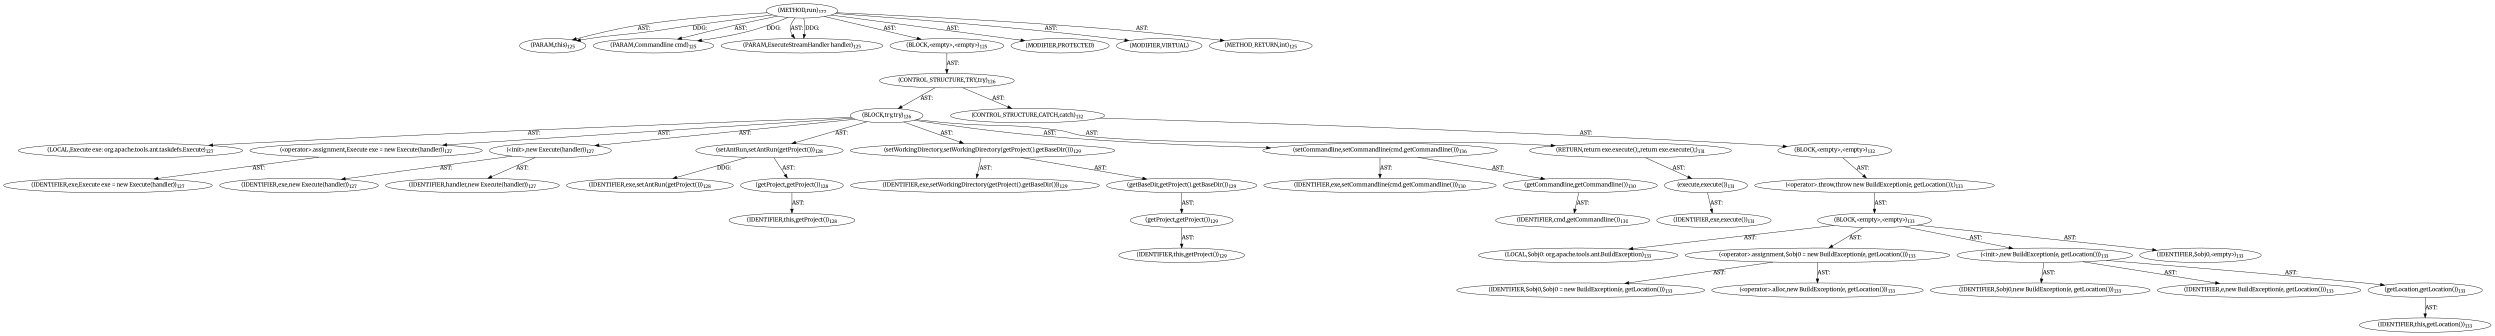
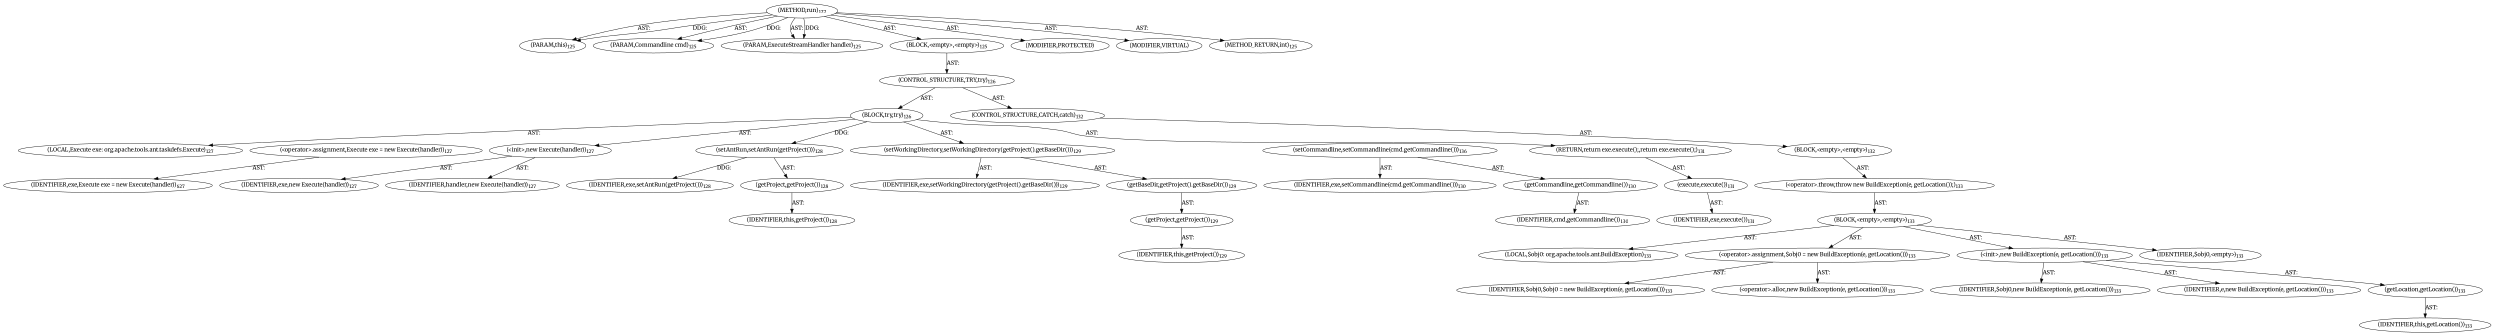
edge "(BLOCK,try,try)" -> "(<operator>.assignment,Execute exe = new Execute(handler))": removed, label "AST:"
edge "(BLOCK,try,try)" -> "(setAntRun,setAntRun(getProject()))": label "AST: " -> "DDG: "
edge "(BLOCK,try,try)" -> "(setCommandline,setCommandline(cmd.getCommandline()))": removed, label "AST:"
node "(IDENTIFIER,exe,Execute exe = new Execute(handler))": text "127" -> "627"
